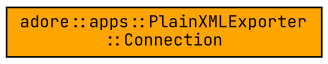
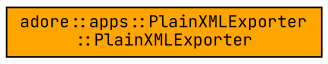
node "adore::apps::PlainXMLExporter ::Connection": label "adore::apps::PlainXMLExporter ::Connection" -> "adore::apps::PlainXMLExporter ::PlainXMLExporter"
